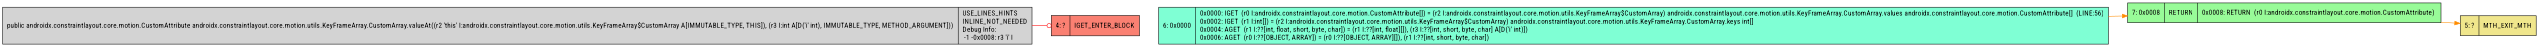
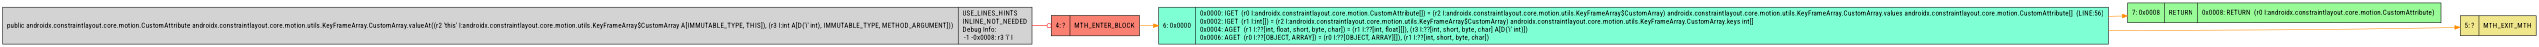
edge "7: 0x0008" -> "5: ?": now "6: 0x0000" -> "5: ?"
node "4: ?": text "IGET_ENTER_BLOCK" -> "MTH_ENTER_BLOCK"
edge "4: ?" -> "6: 0x0000": added
